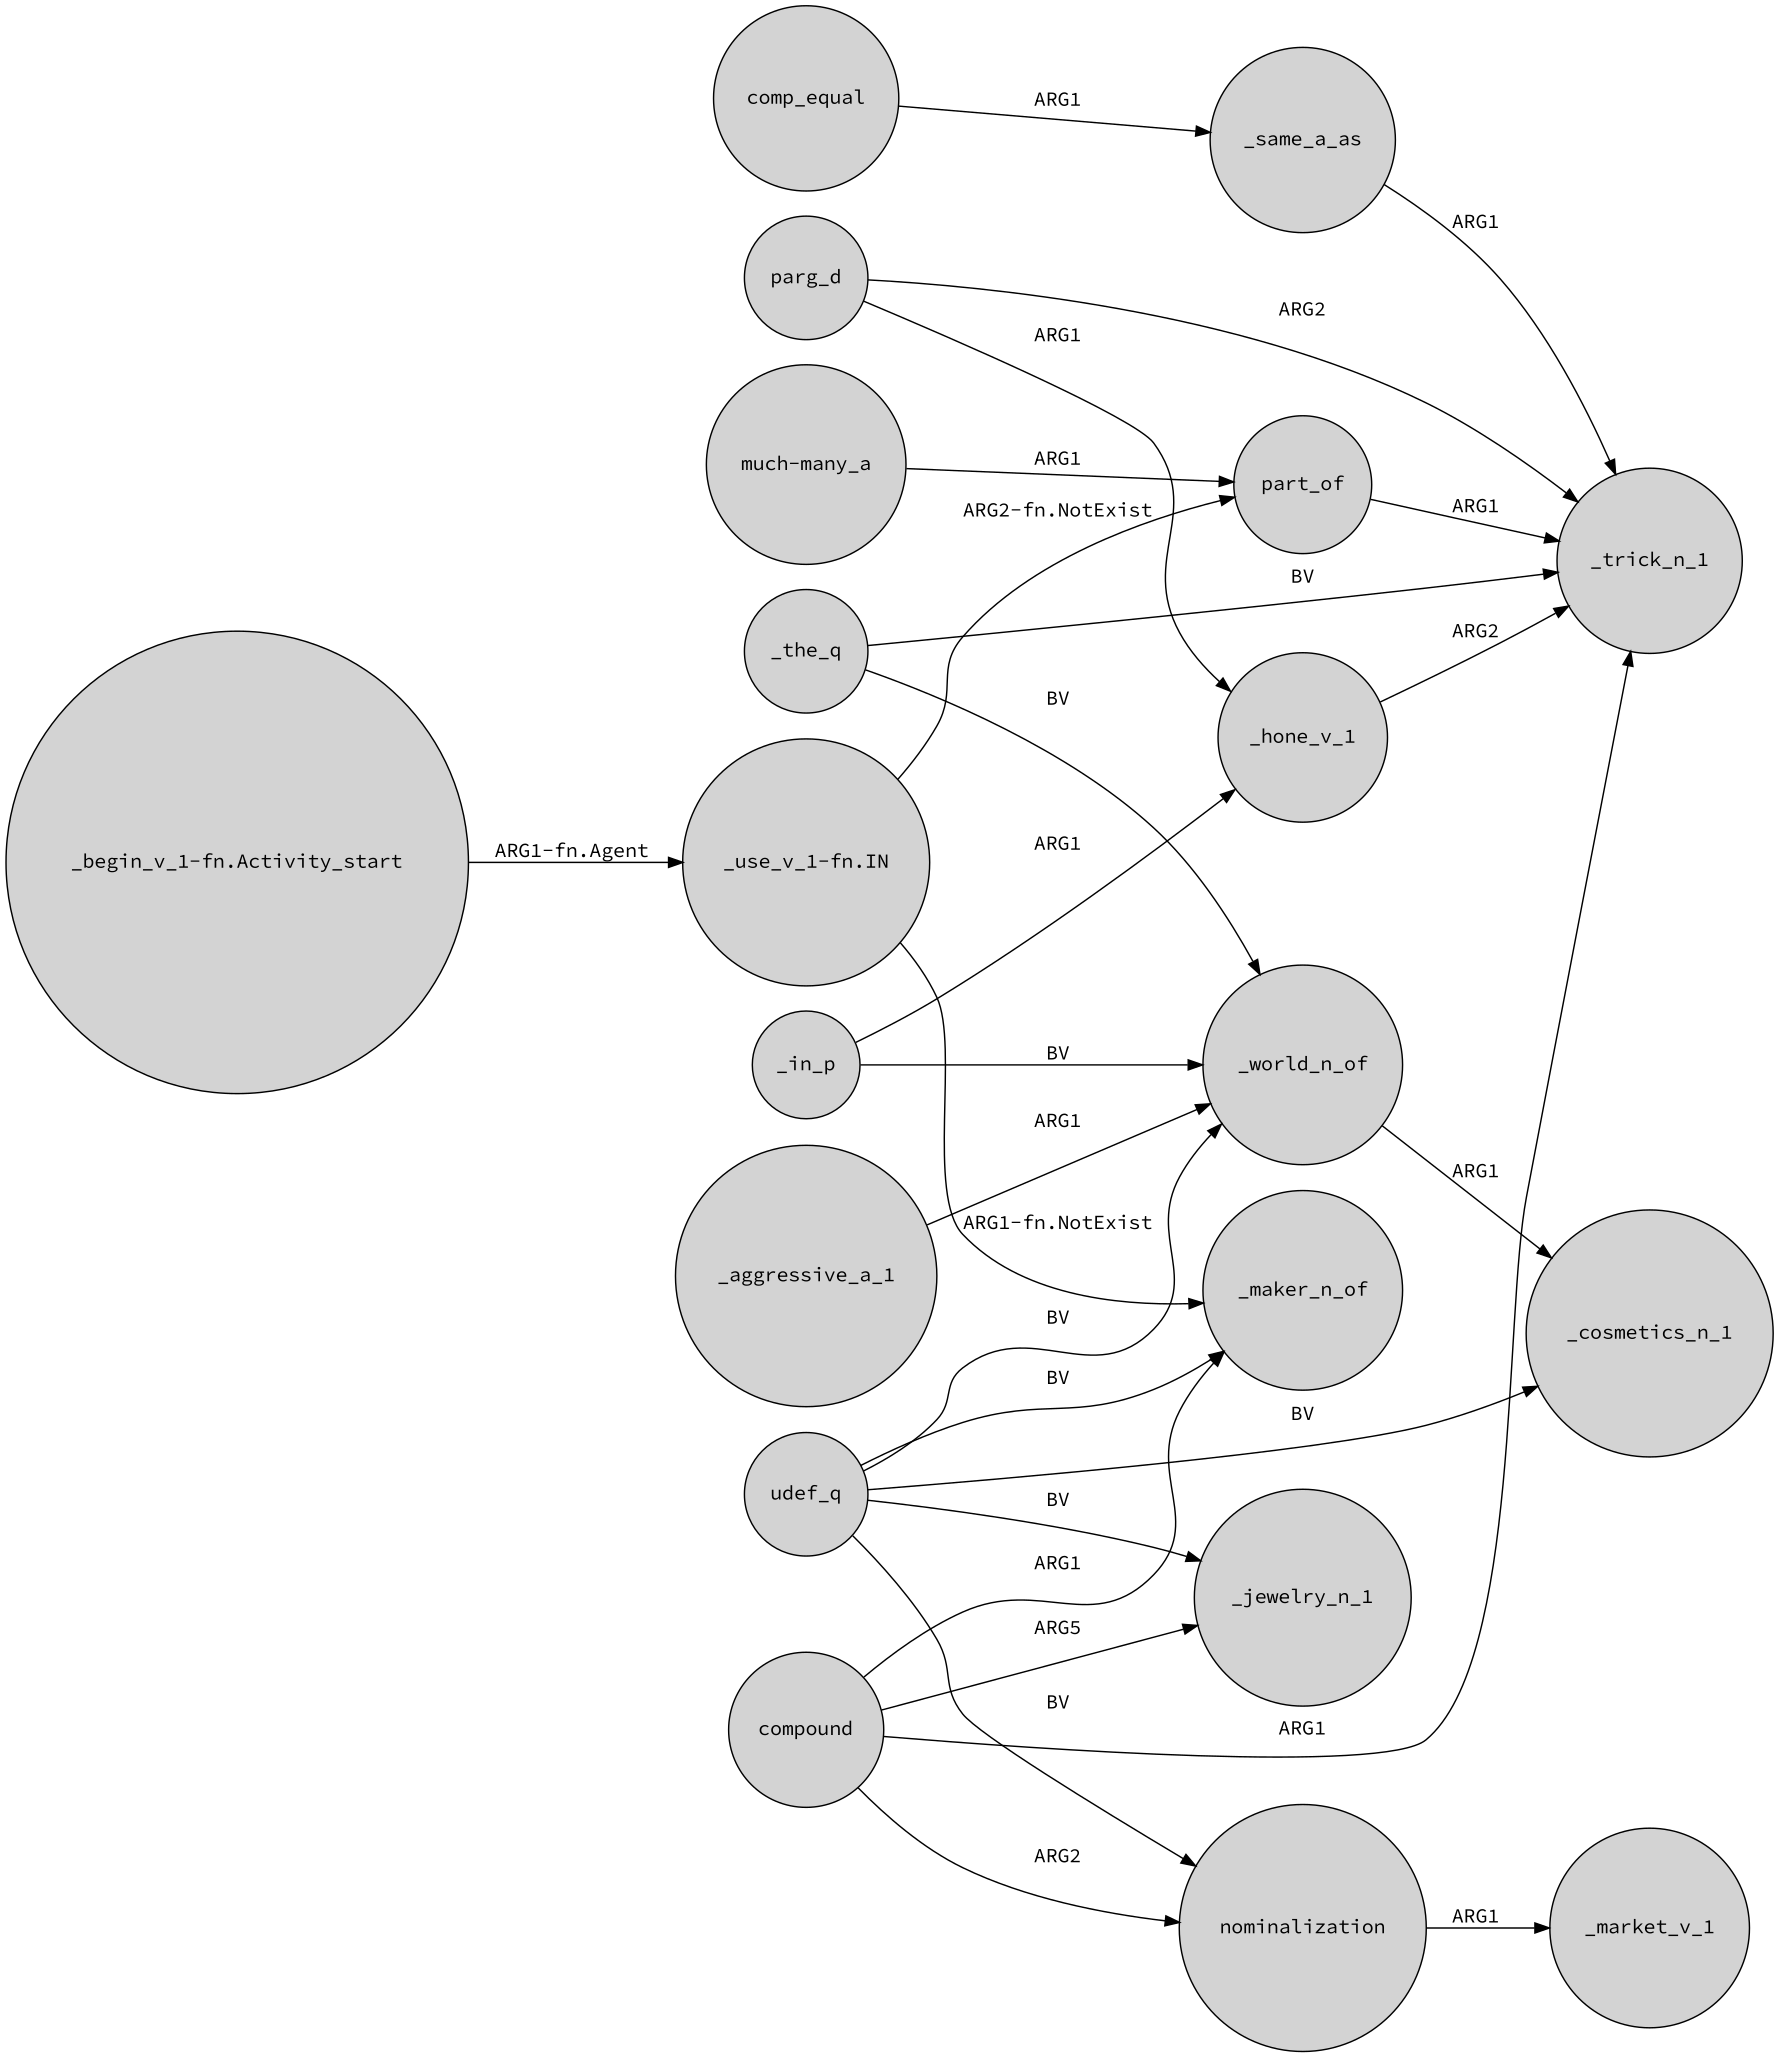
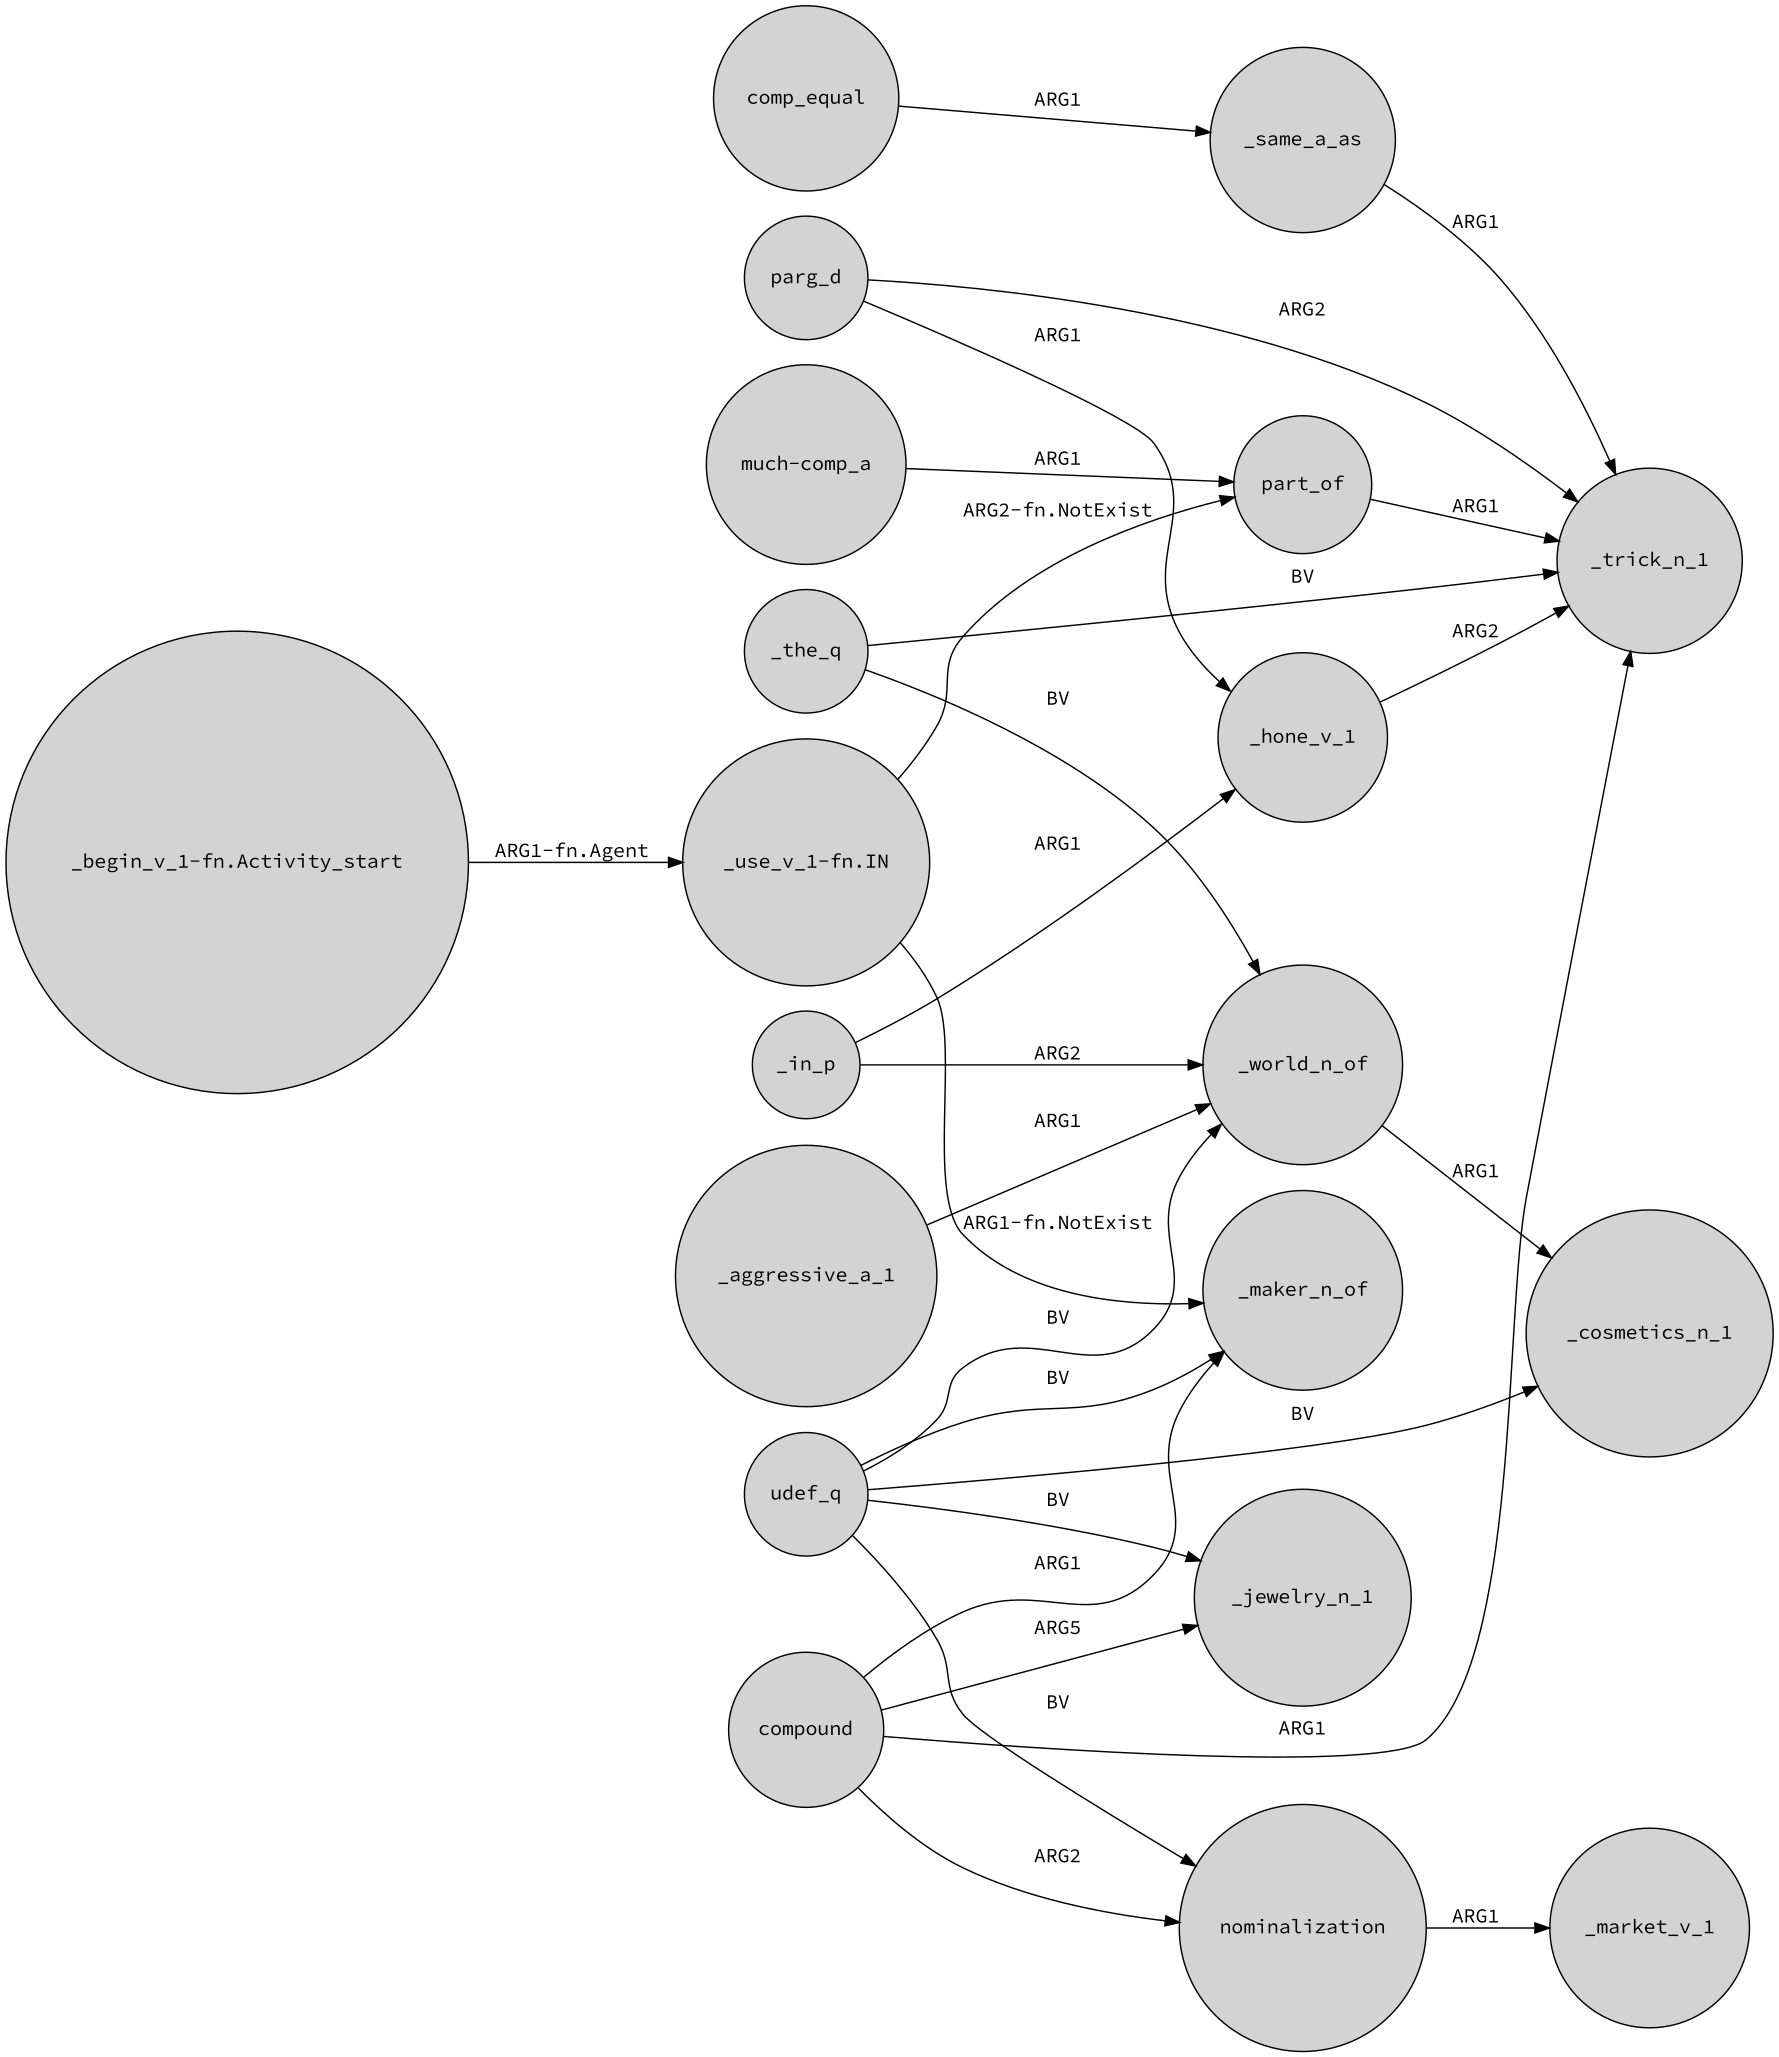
node "much-many_a": label "much-many_a" -> "much-comp_a"
edge "_in_p" -> "_world_n_of": label "BV" -> "ARG2"
